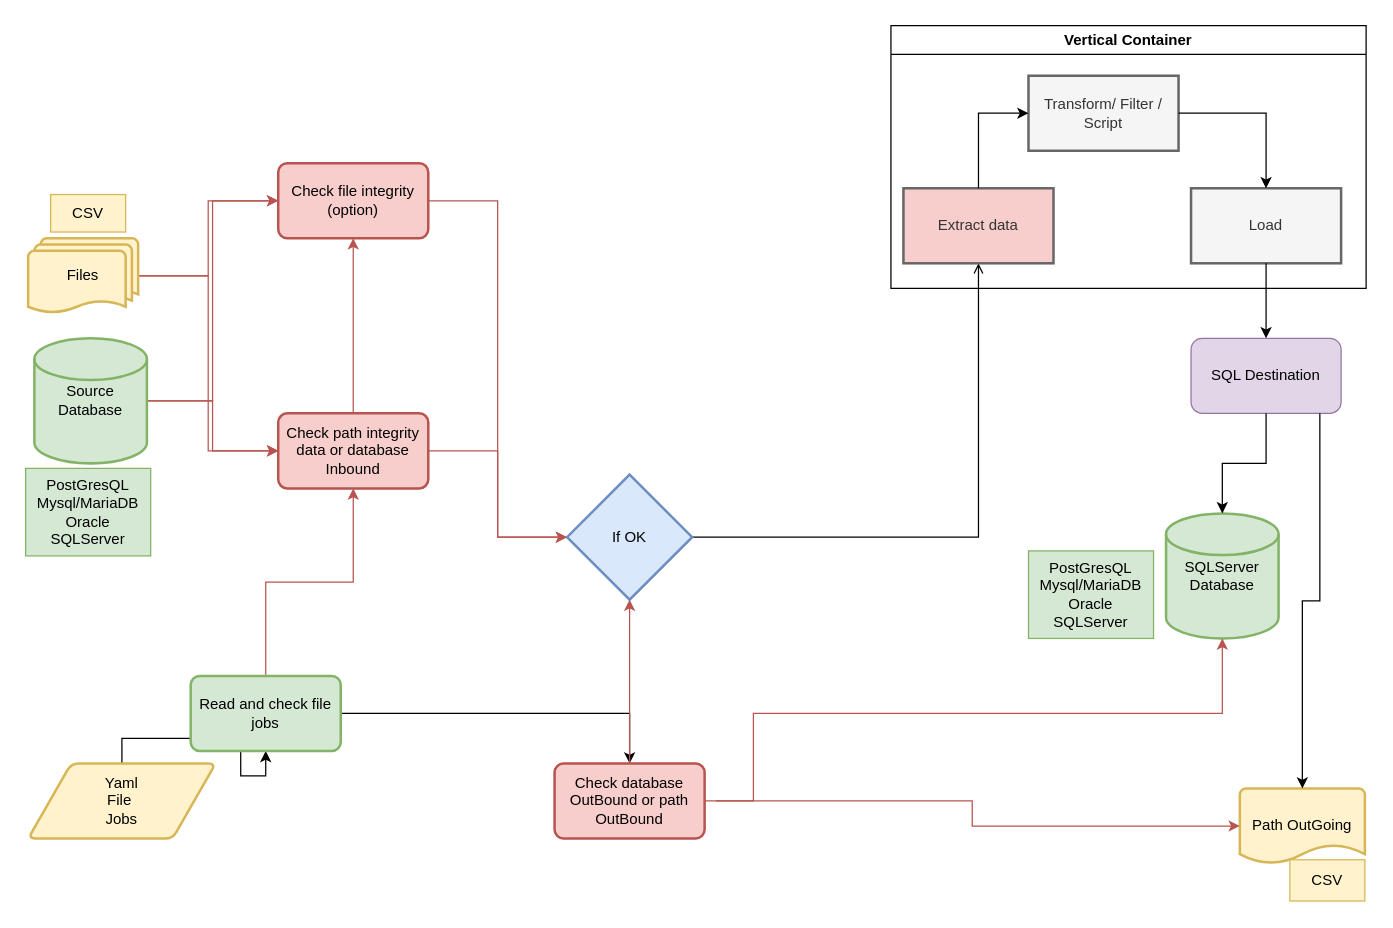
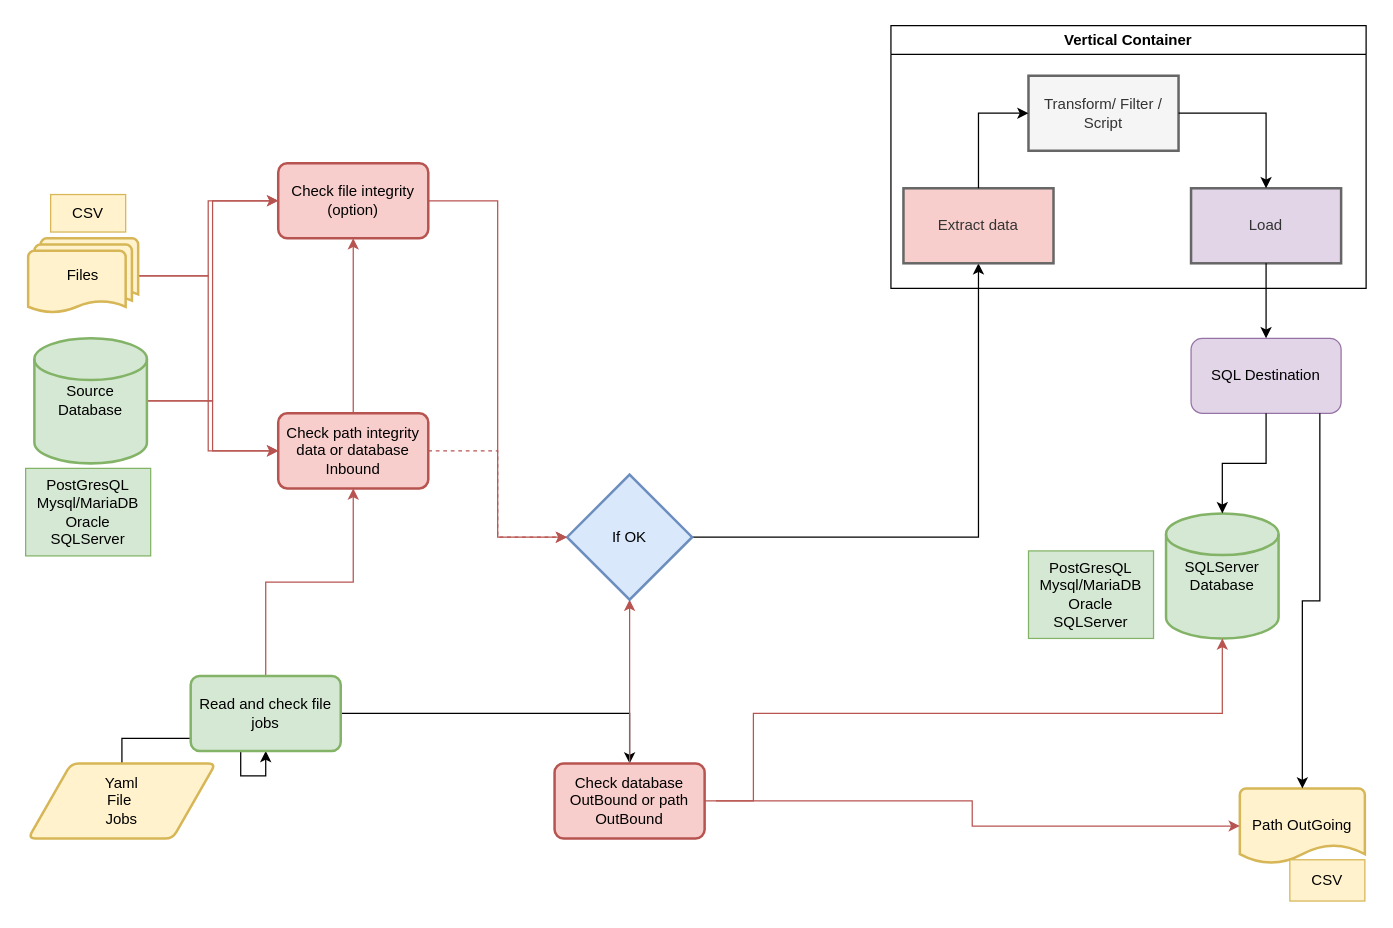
node "Load": fillcolor #f5f5f5 -> #e1d5e7
edge "If OK" -> "Extract data": arrowhead open -> classic
edge "Check path integrity data or database Inbound" -> "If OK": style solid -> dashed
